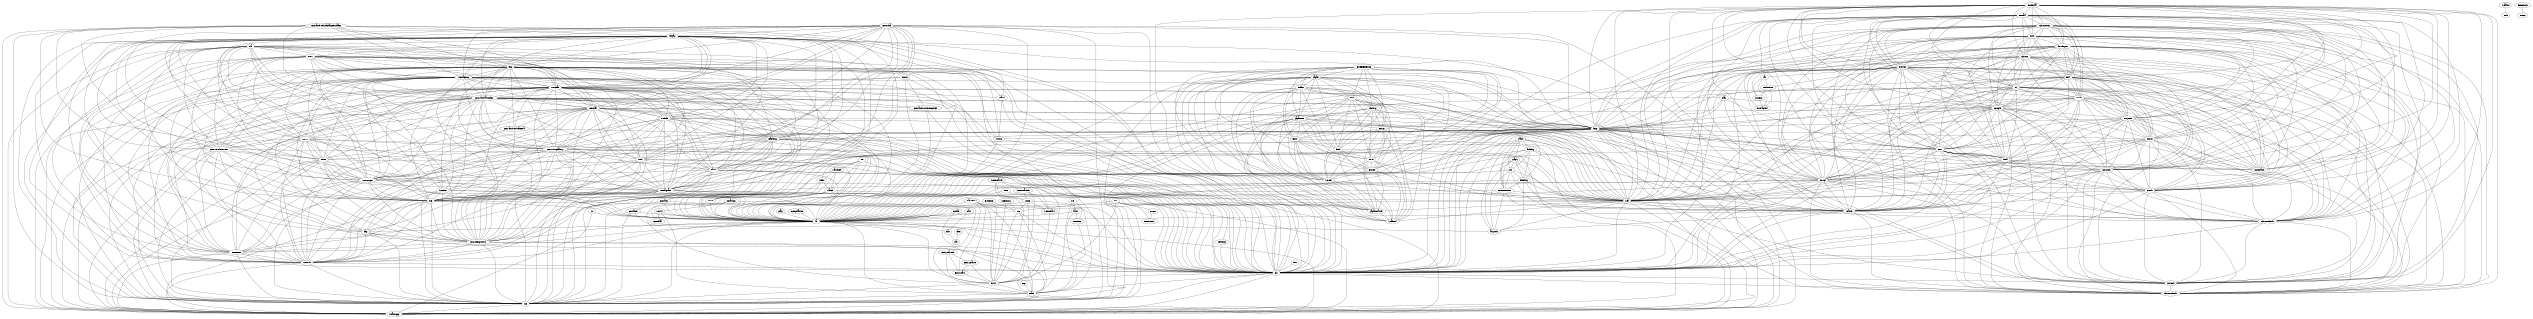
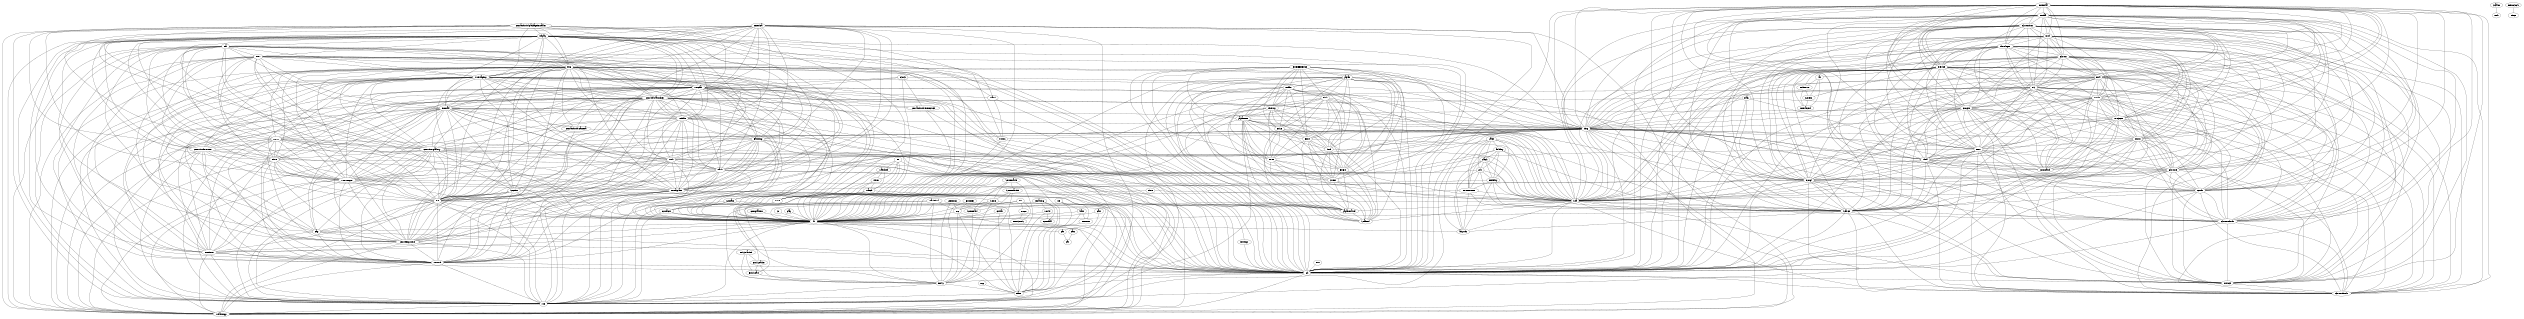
edge "So" -- "WhatsApp": now "Mob" -- "WhatsApp"
edge "Ch" -- "Me": removed
